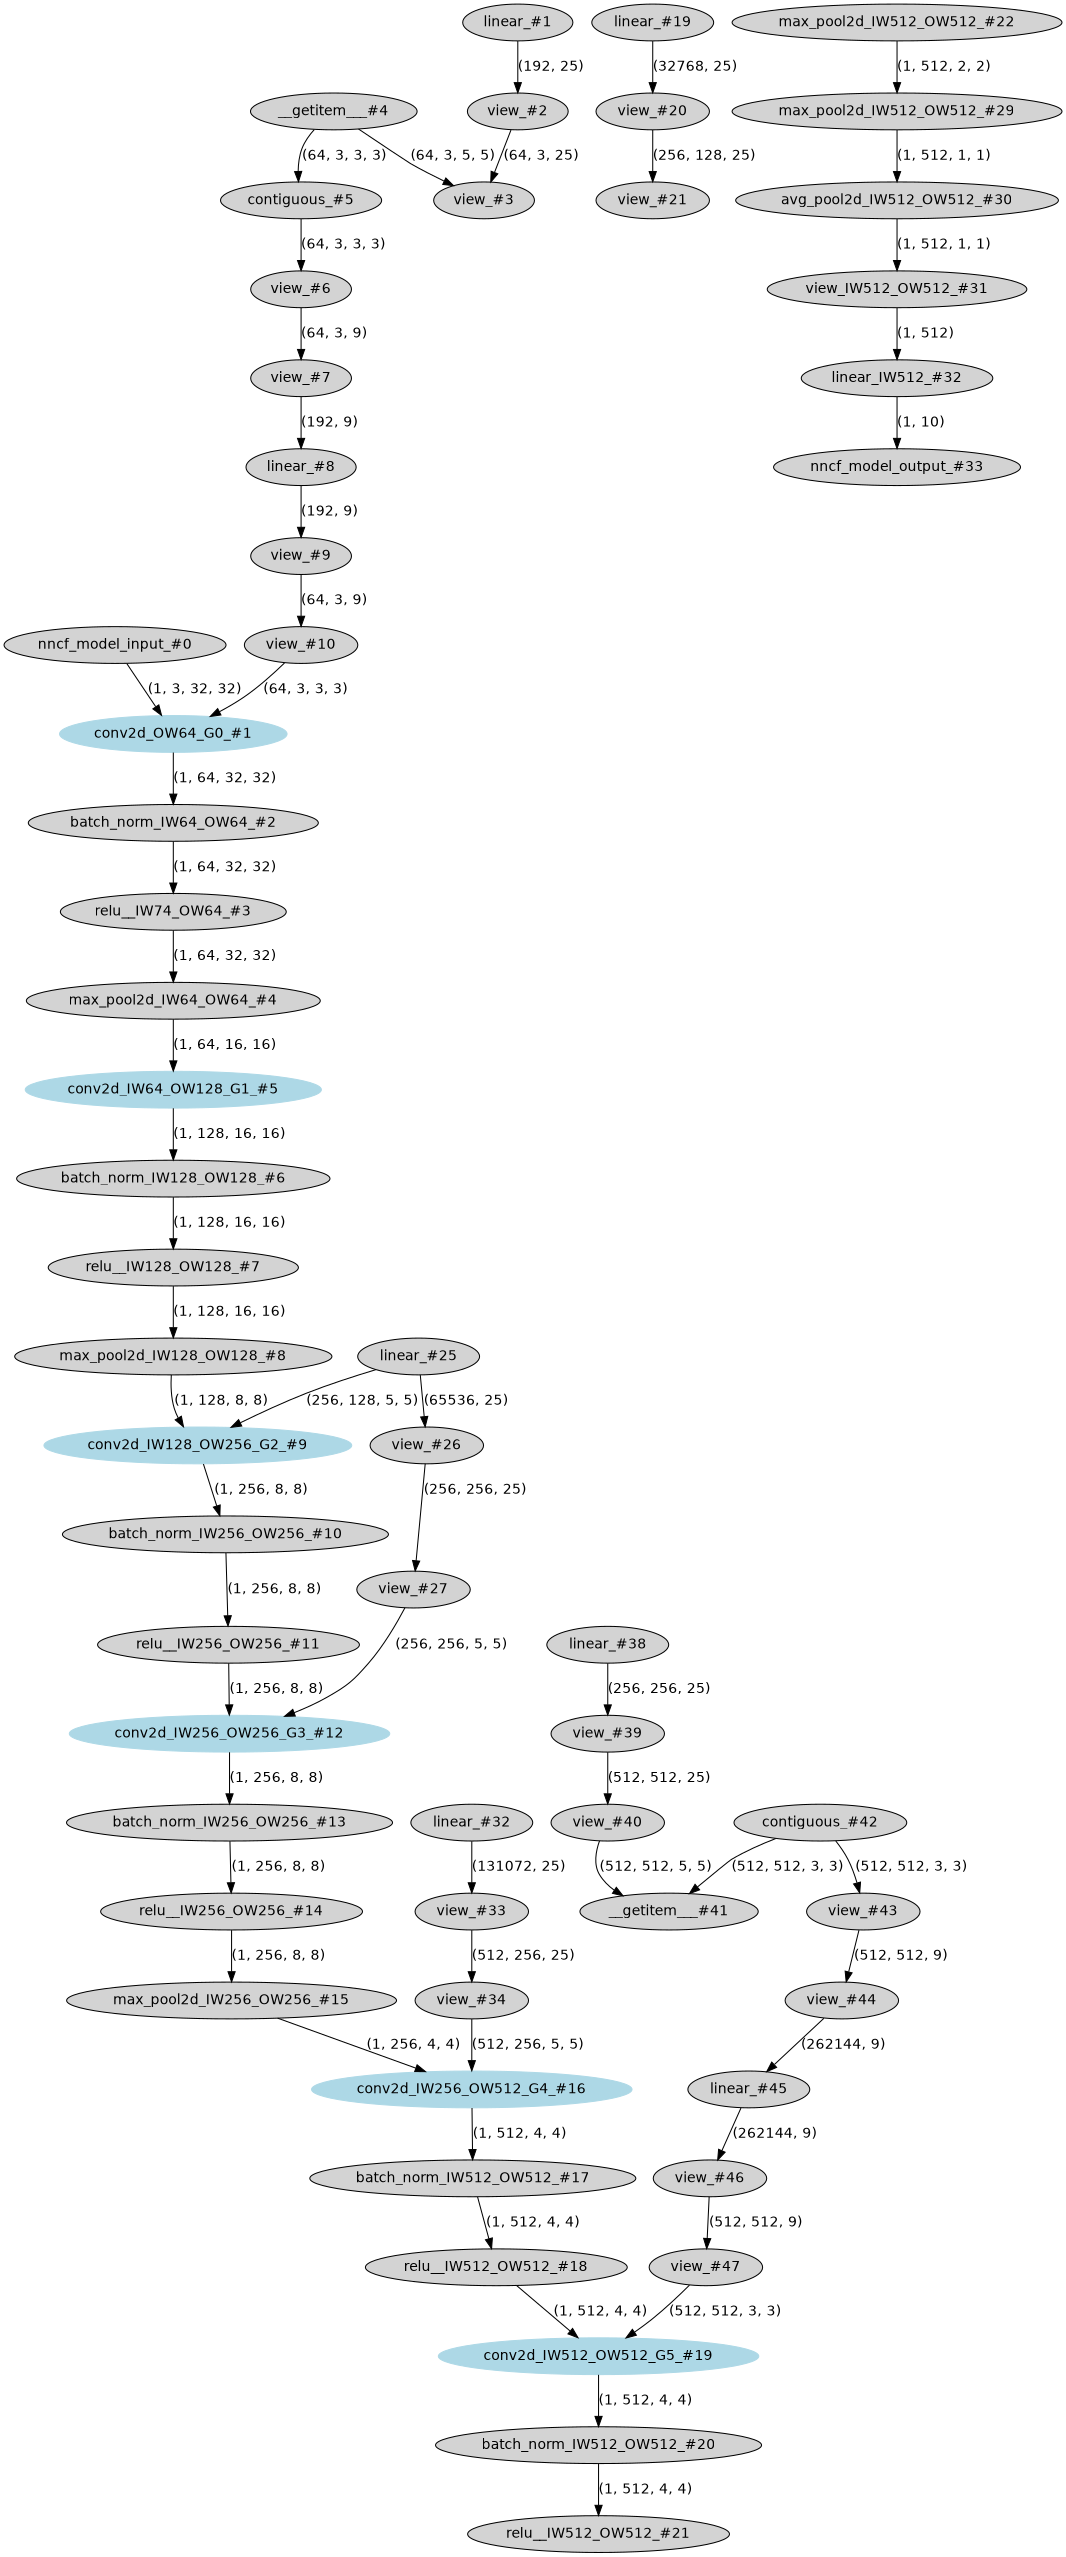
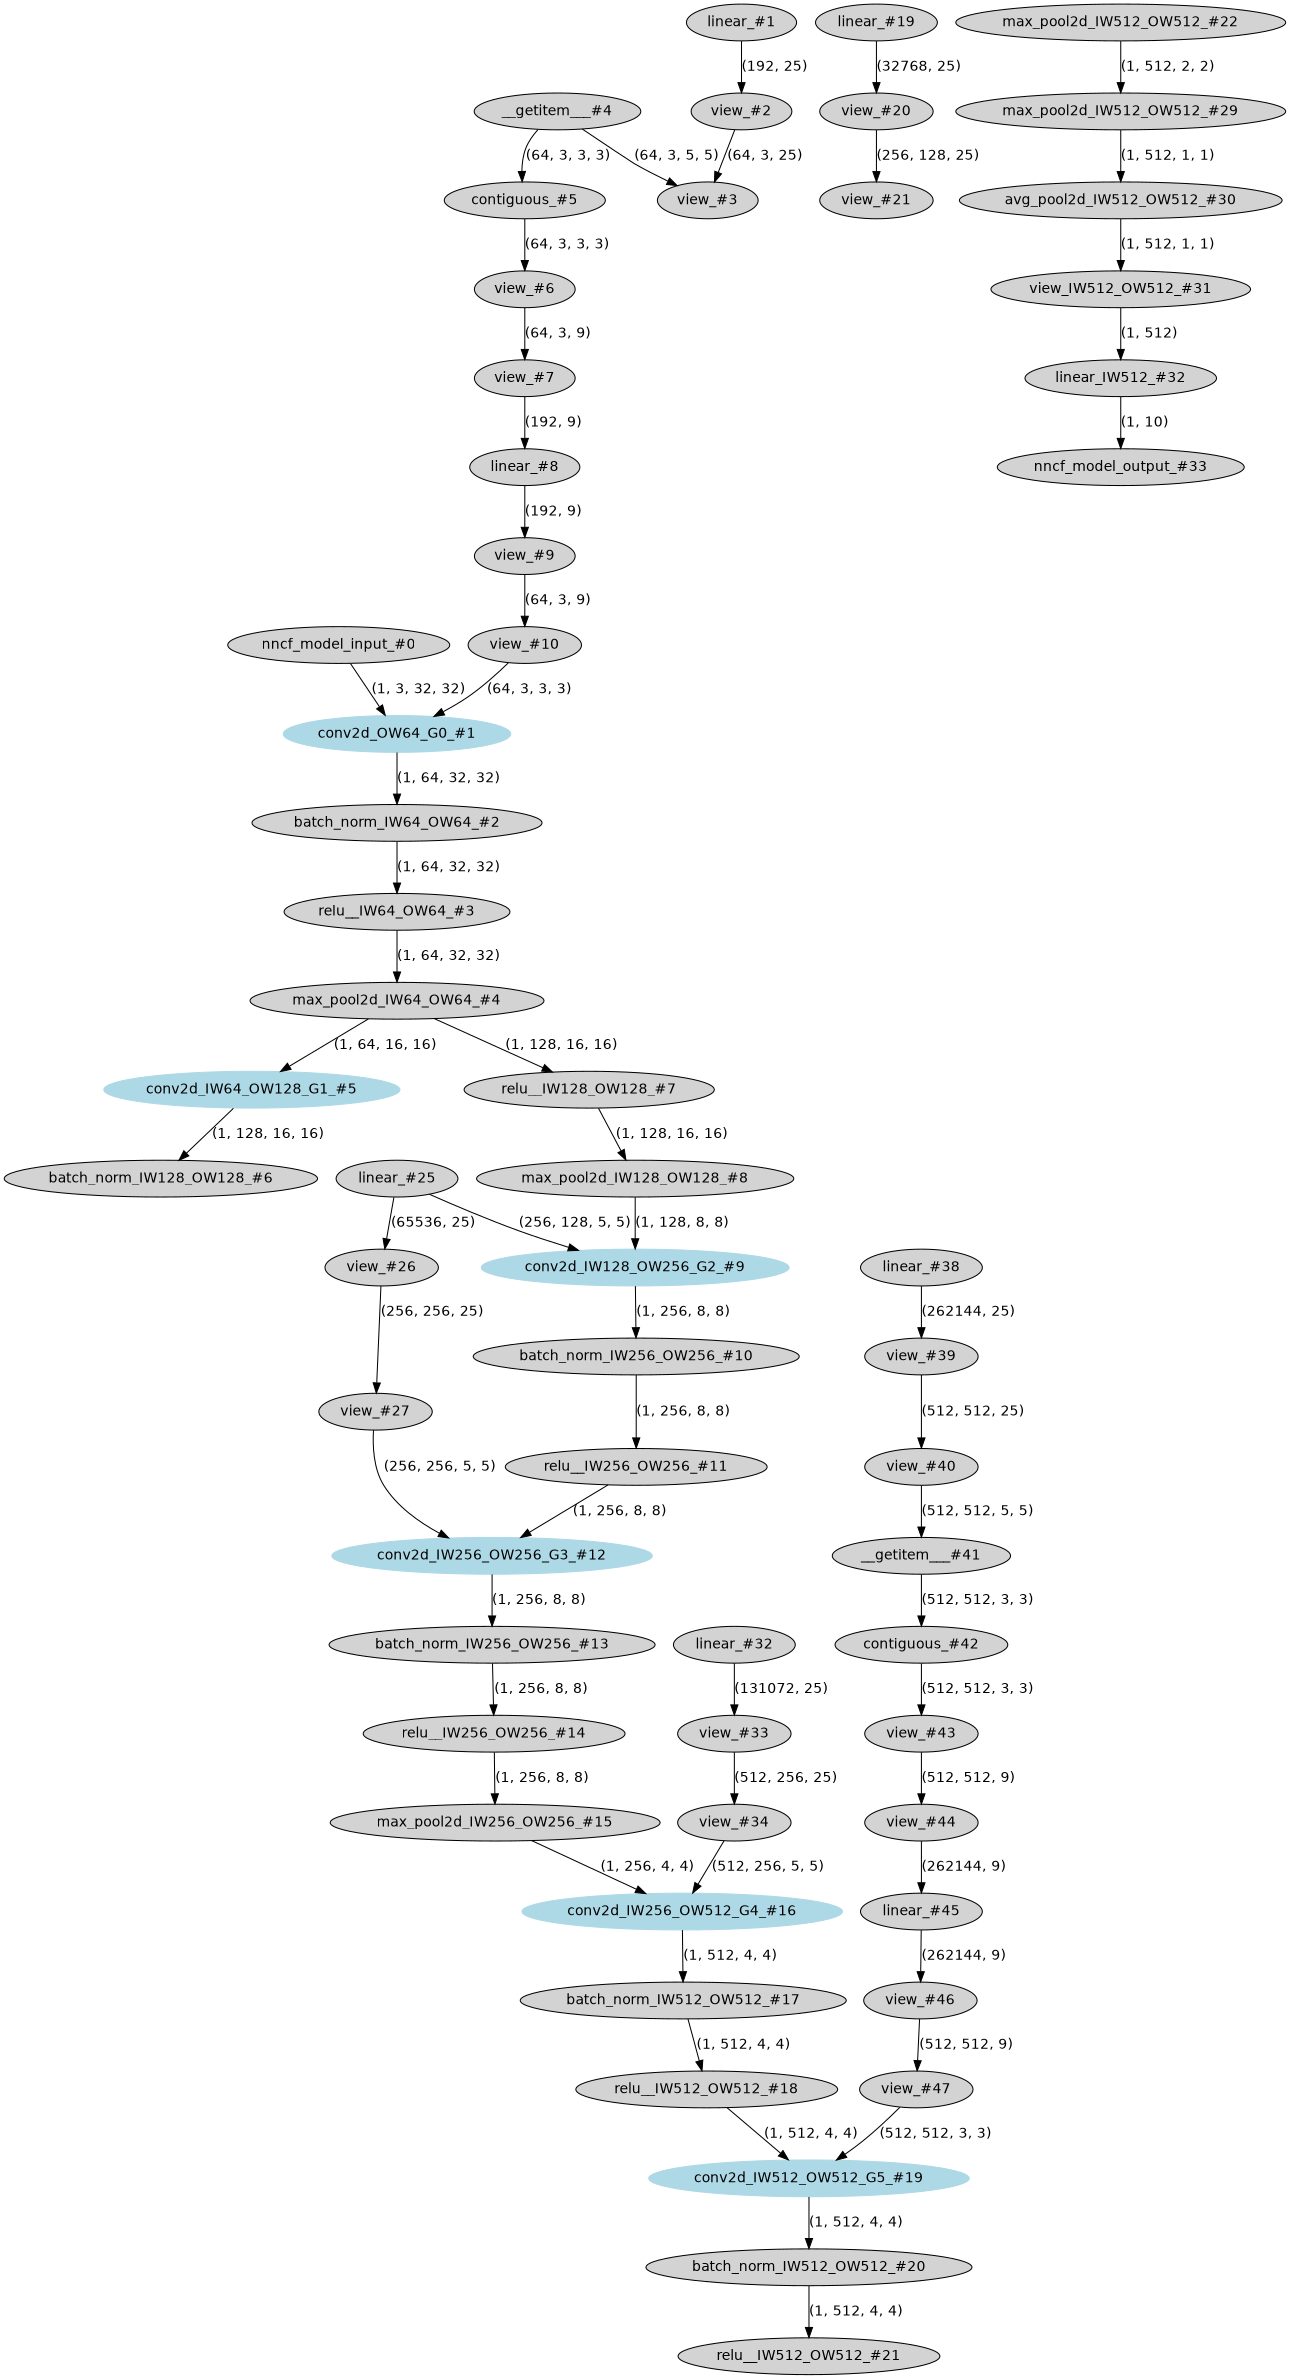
node "relu__IW74_OW64_#3": label "relu__IW74_OW64_#3" -> "relu__IW64_OW64_#3"
edge "batch_norm_IW128_OW128_#6" -> "relu__IW128_OW128_#7": now "max_pool2d_IW64_OW64_#4" -> "relu__IW128_OW128_#7"
edge "linear_#38" -> "view_#39": label "(256, 256, 25)" -> "(262144, 25)"
edge "contiguous_#42" -> "__getitem___#41": reversed
